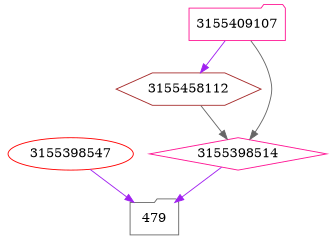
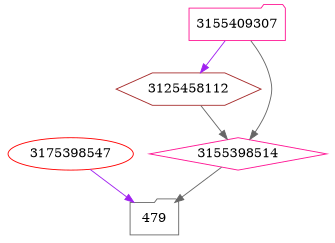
node "3155409107": label "3155409107" -> "3155409307"
node "3155458112": label "3155458112" -> "3125458112"
node "3155398547": label "3155398547" -> "3175398547"
edge "3155398514" -> "479": color purple -> gray40
